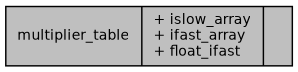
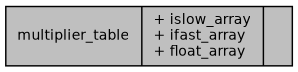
node "multiplier_table": text "+ float_ifast" -> "+ float_array"
